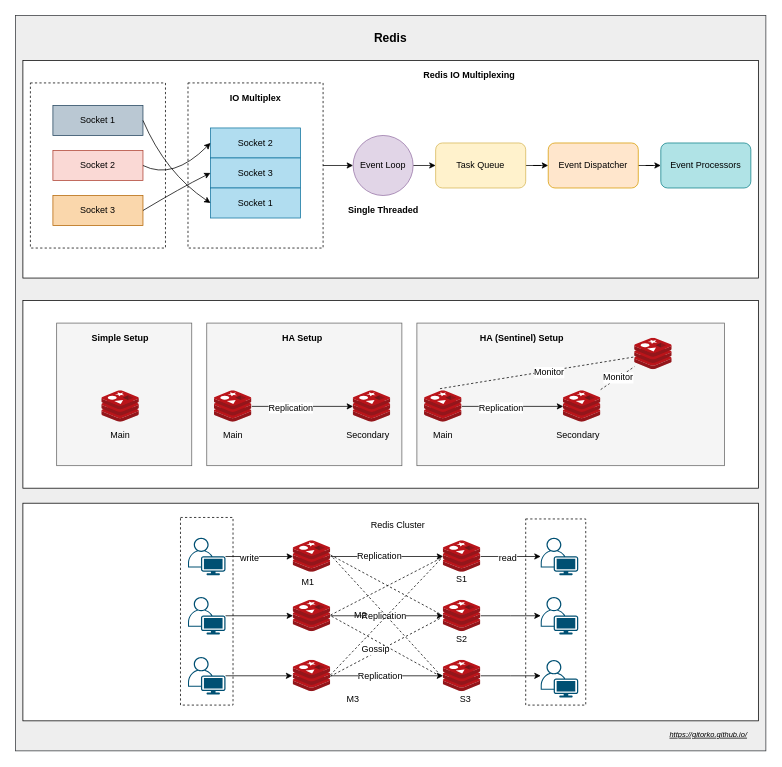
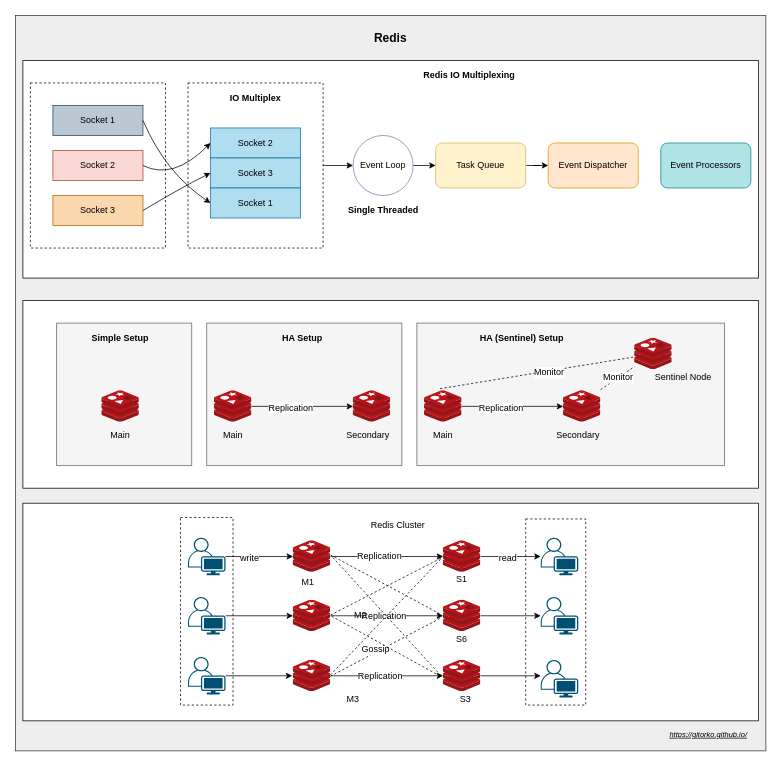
node "Event Loop": fillcolor #e1d5e7 -> #ffffff
edge "Event Dispatcher" -> "Event Processors": removed
node "Sentinel Node": added
node "S2": label "S2" -> "S6"
